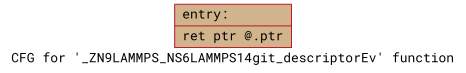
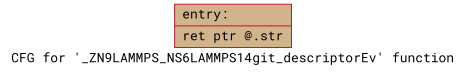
node "entry:": text "ret ptr @.ptr" -> "ret ptr @.str"
